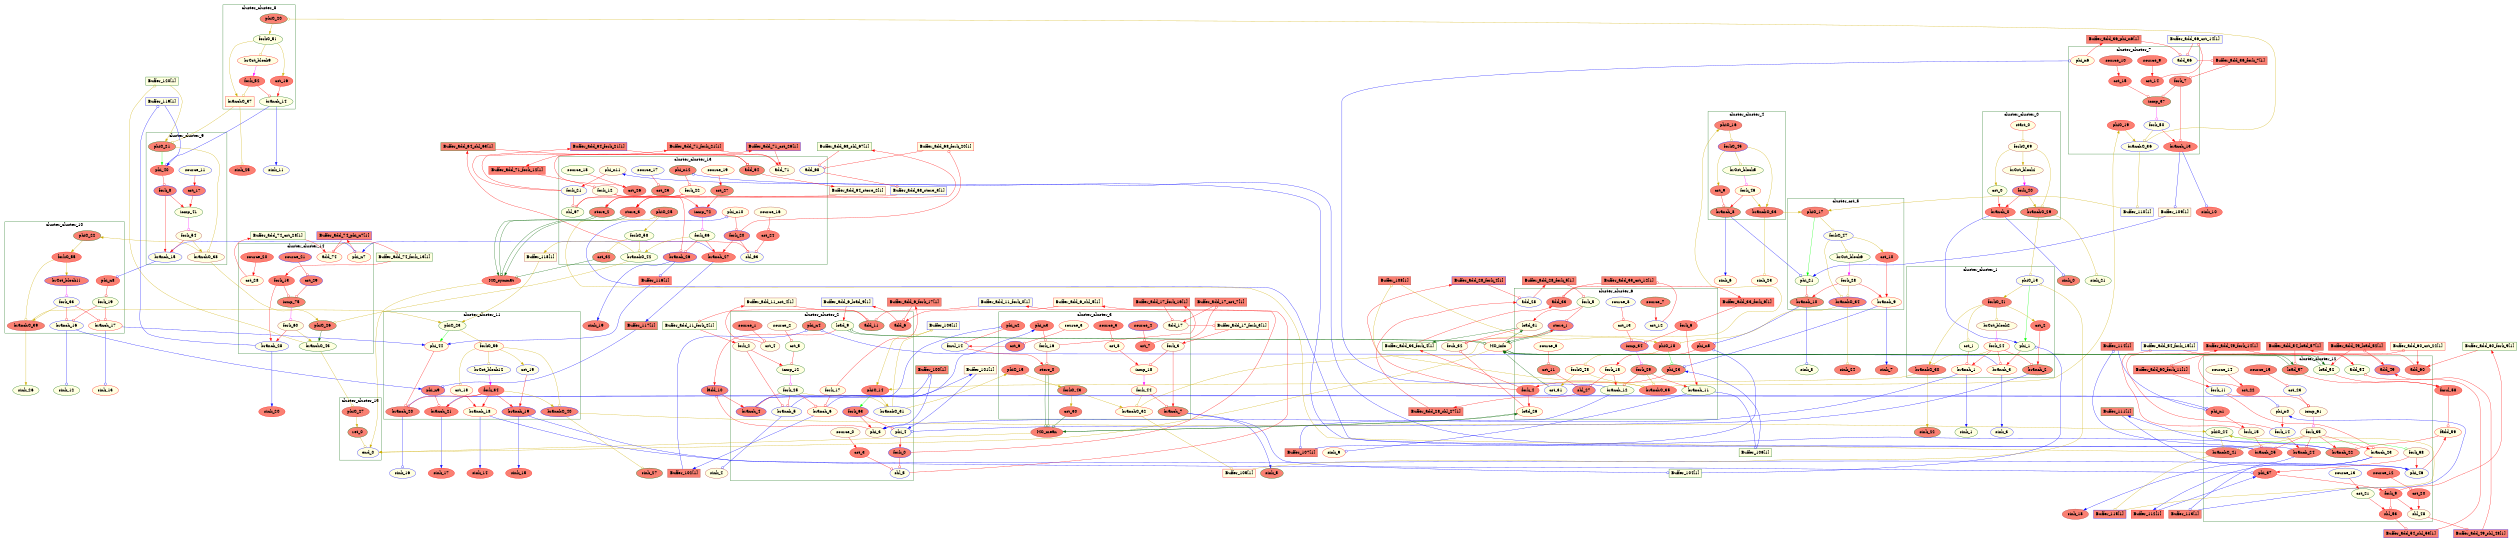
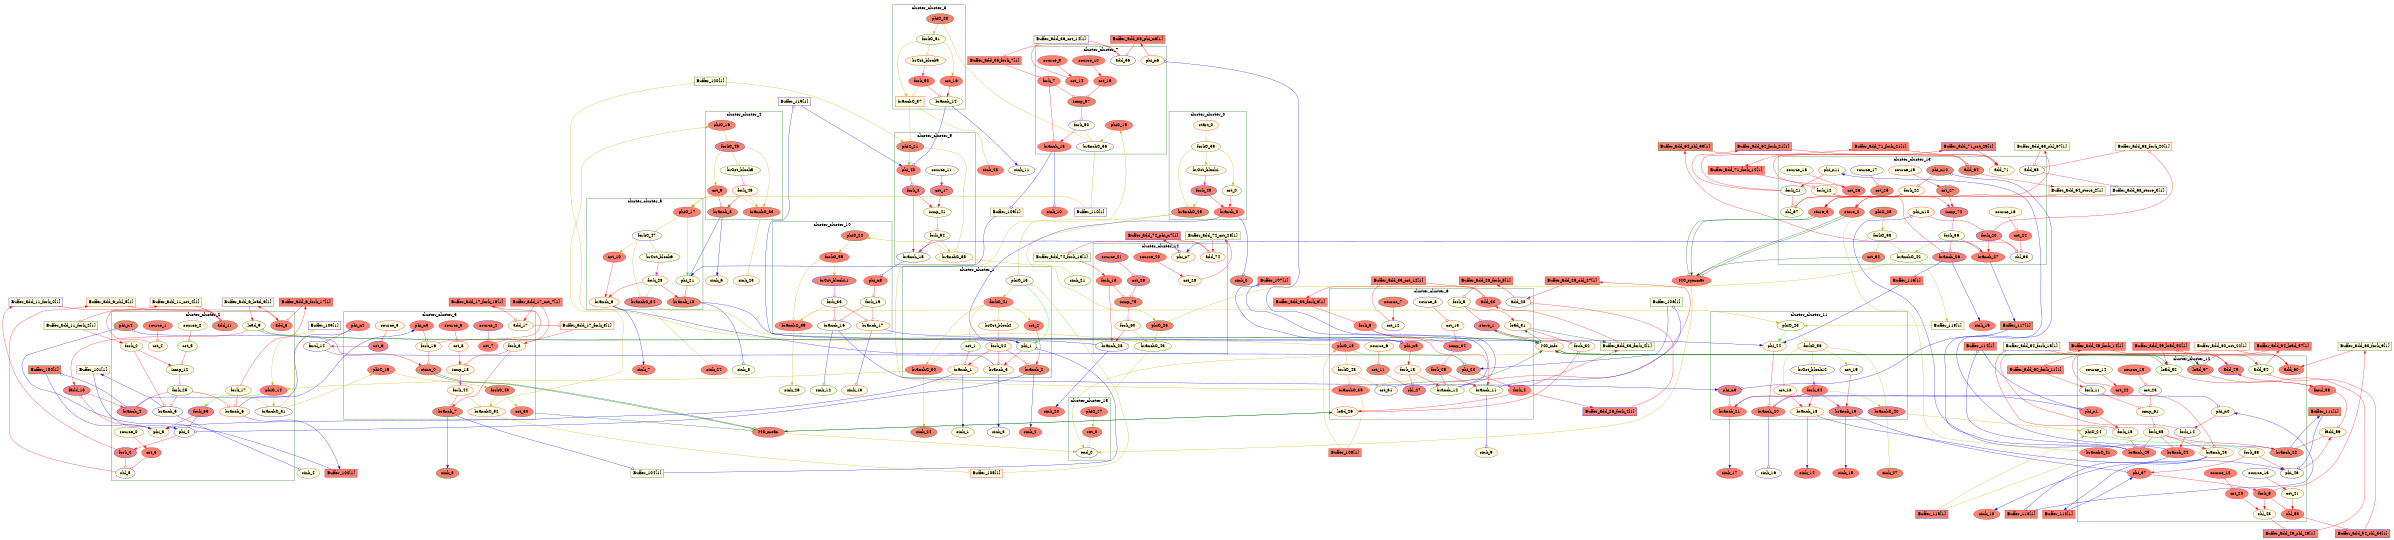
cluster "cluster_cst_5": label "cluster_cst_5" -> "cluster_cluster_5"
edge "phiC_26" -> "branchC_43": color darkgreen -> gold3
node "sink_2": added
